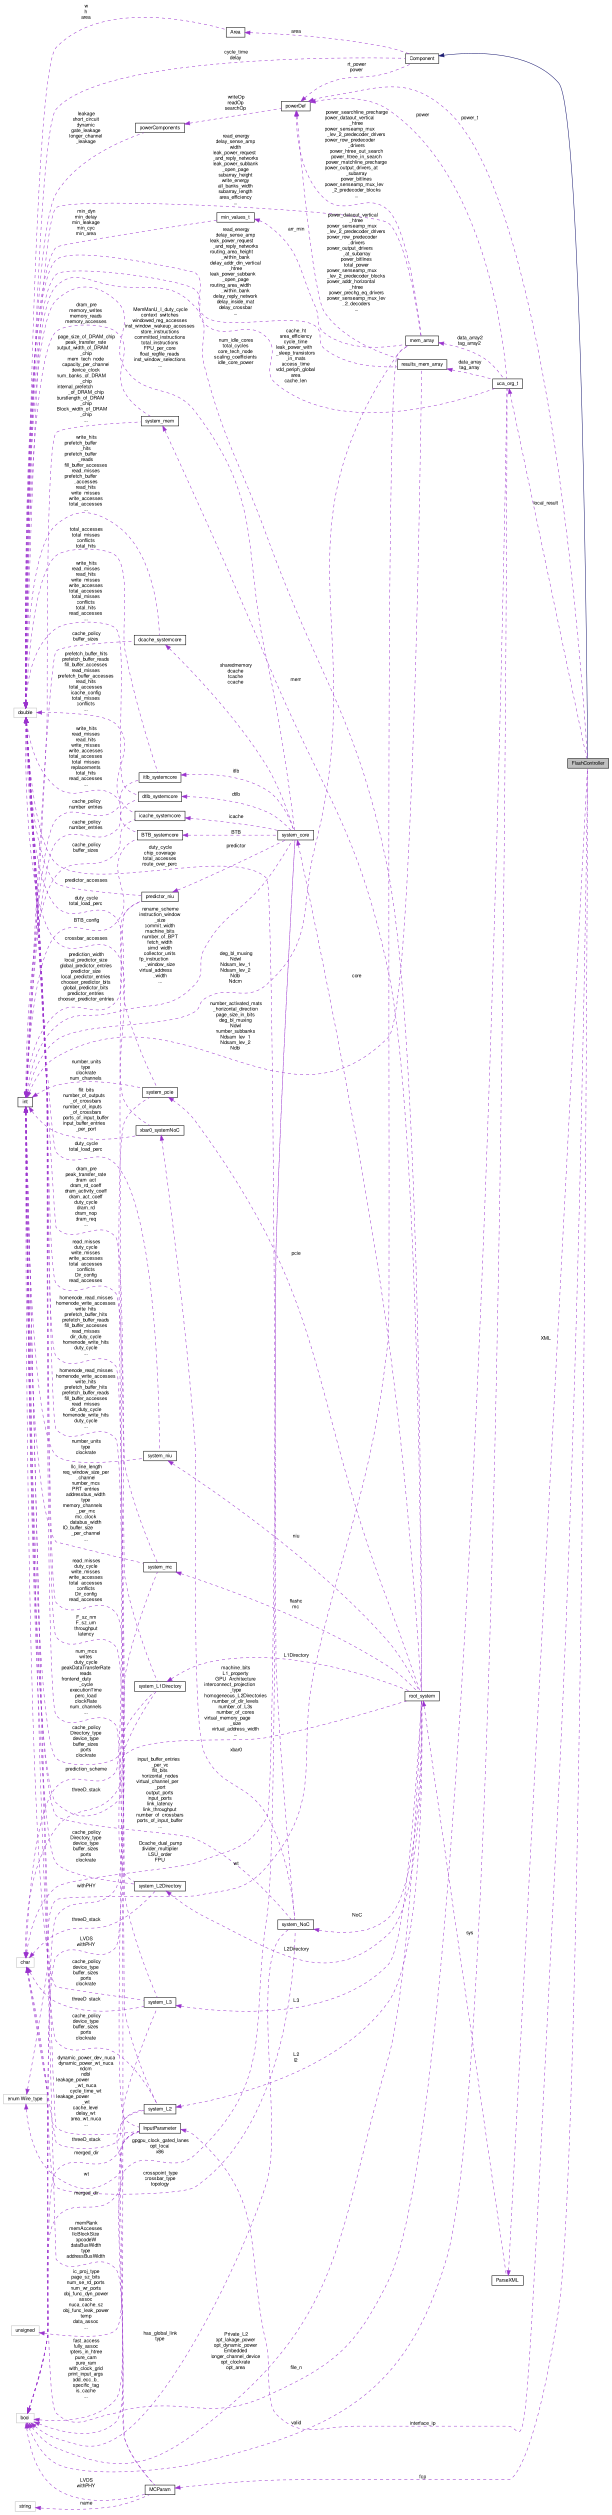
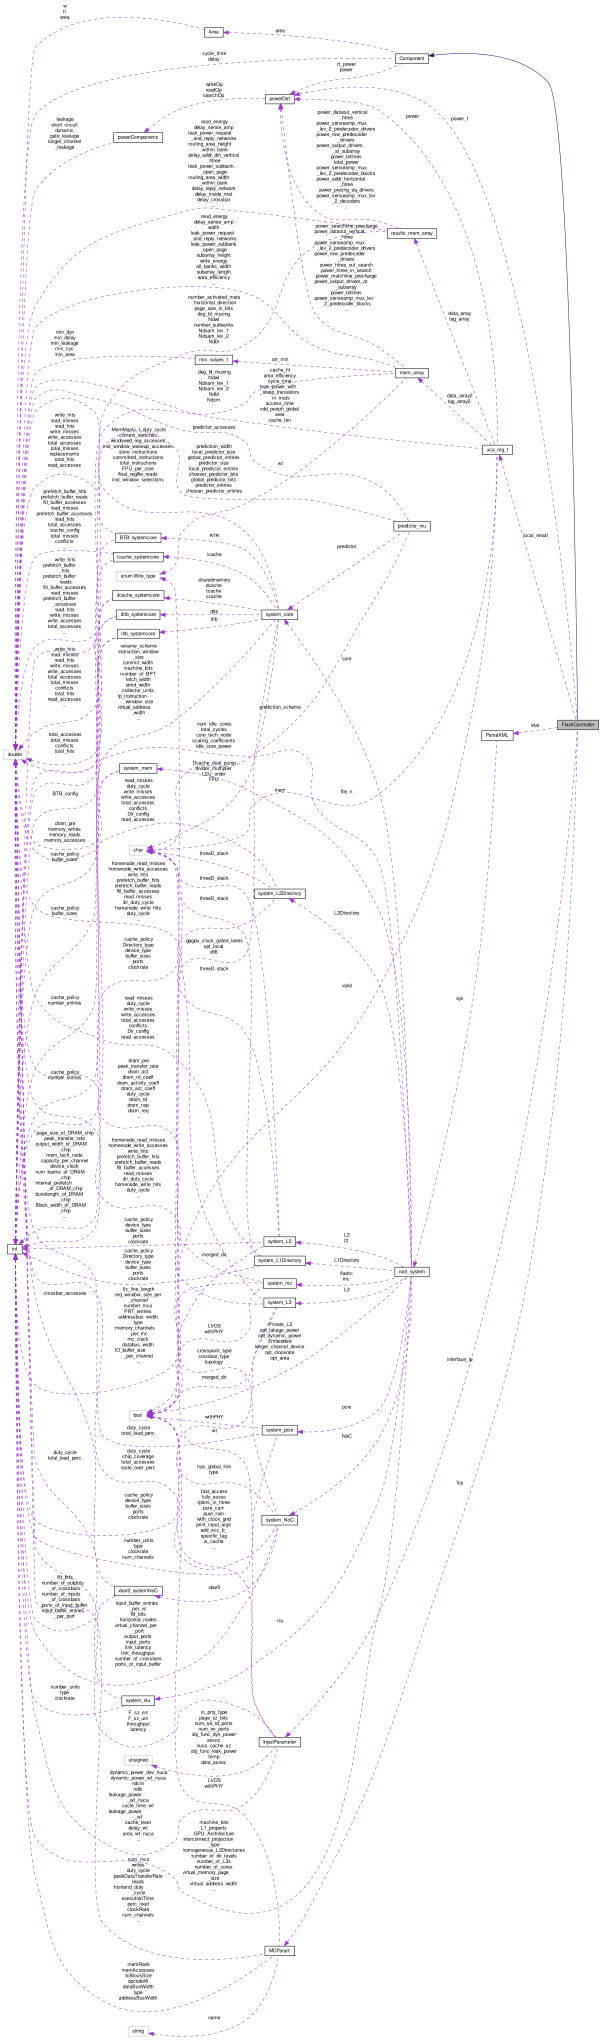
edge "system_core" -> "predictor_niu": reversed
edge "root_system" -> "system_L3": label " L3" -> " L2"
